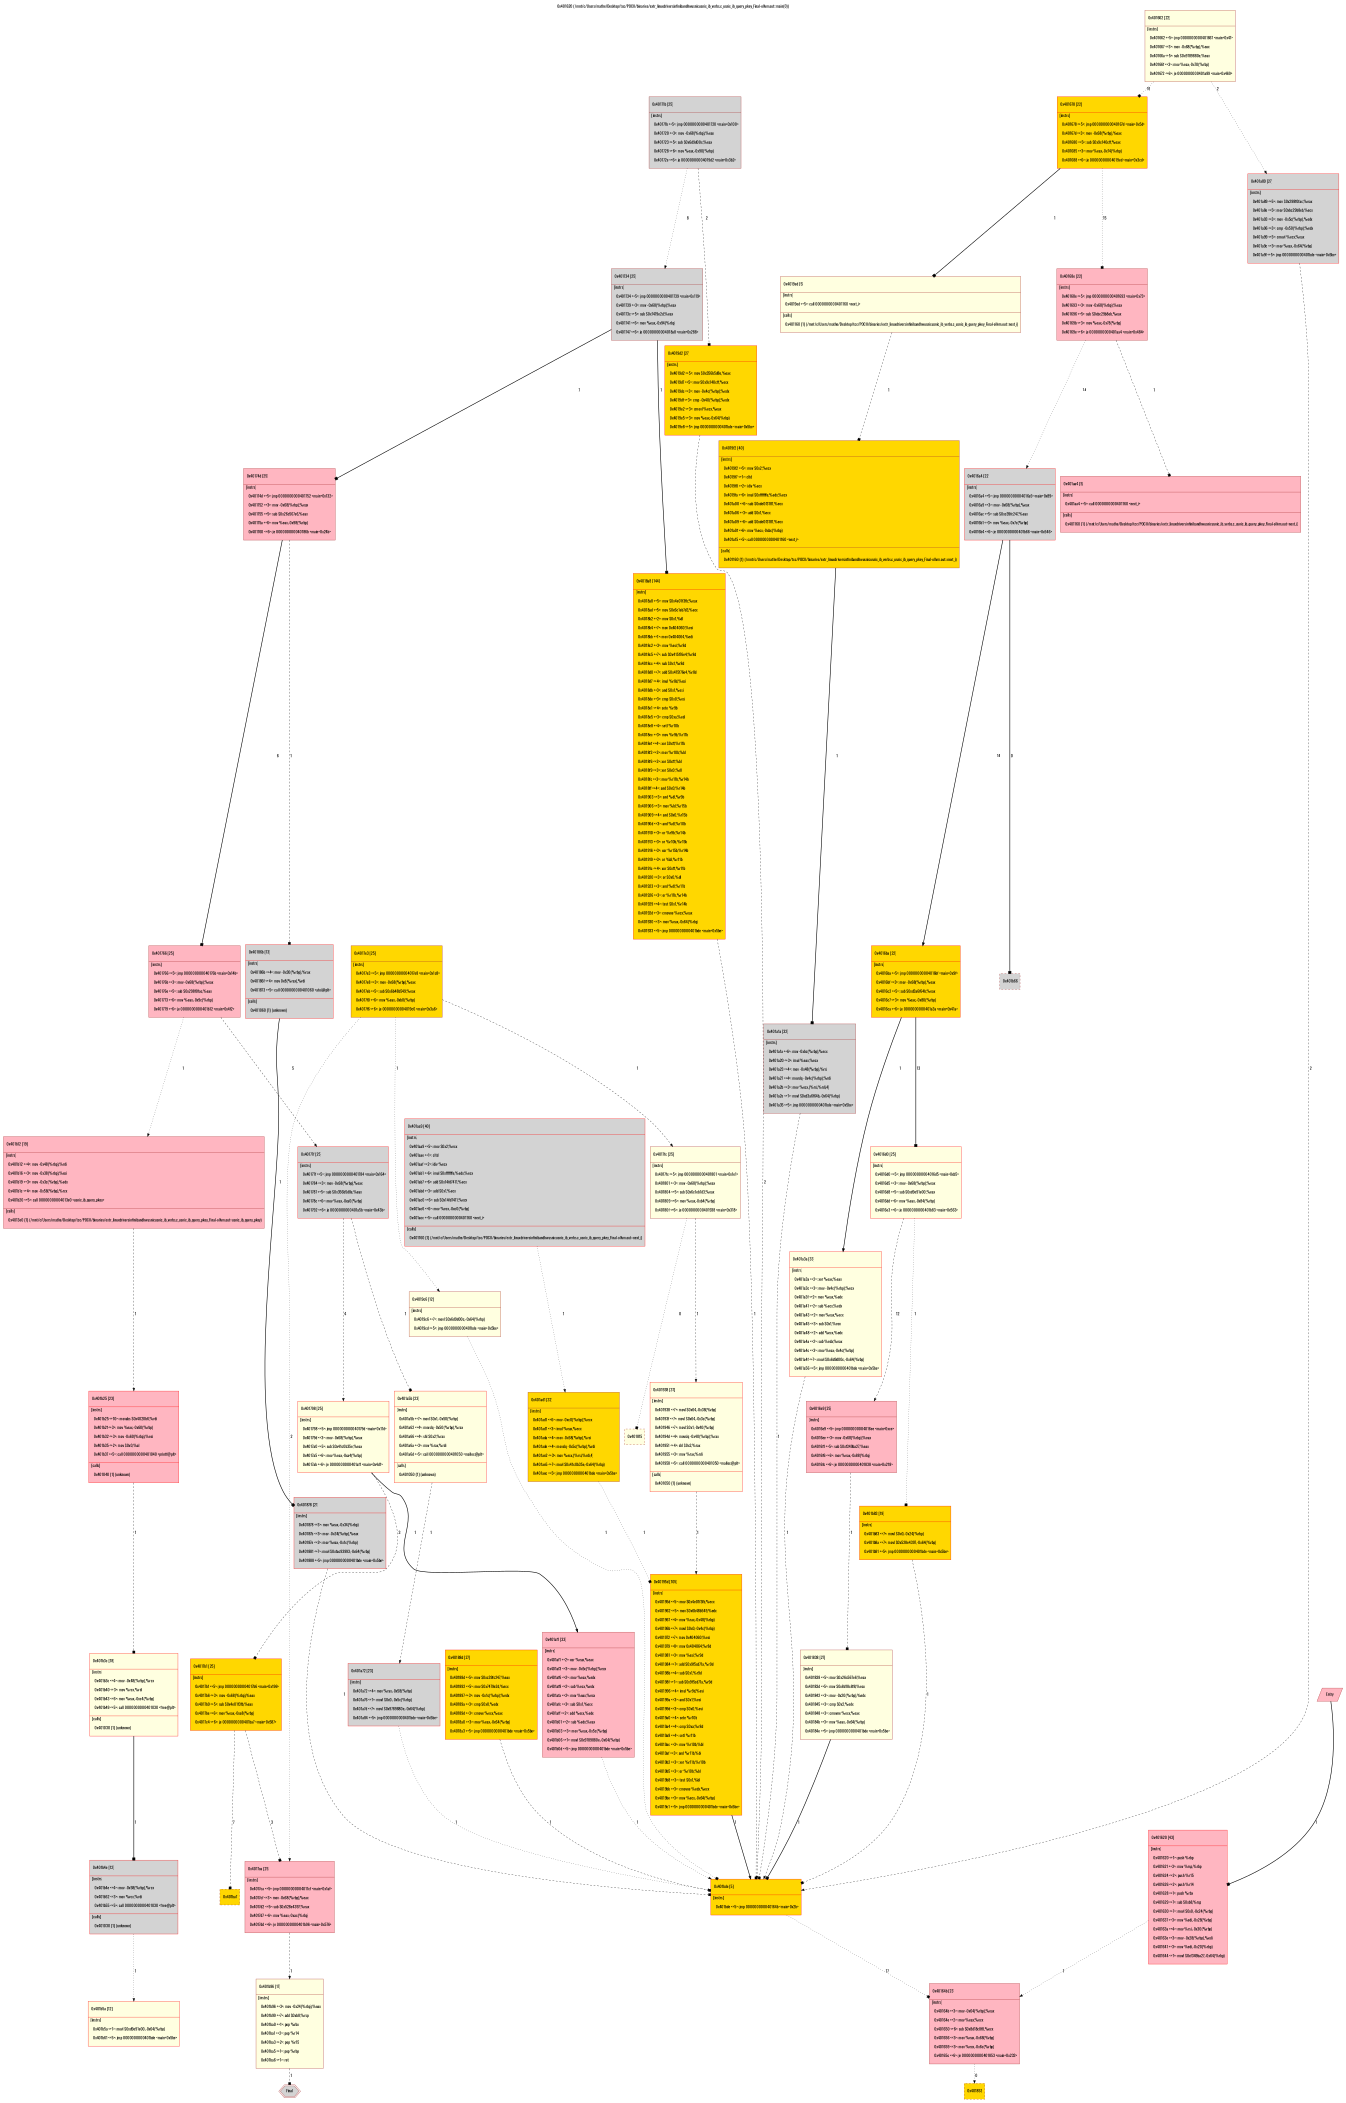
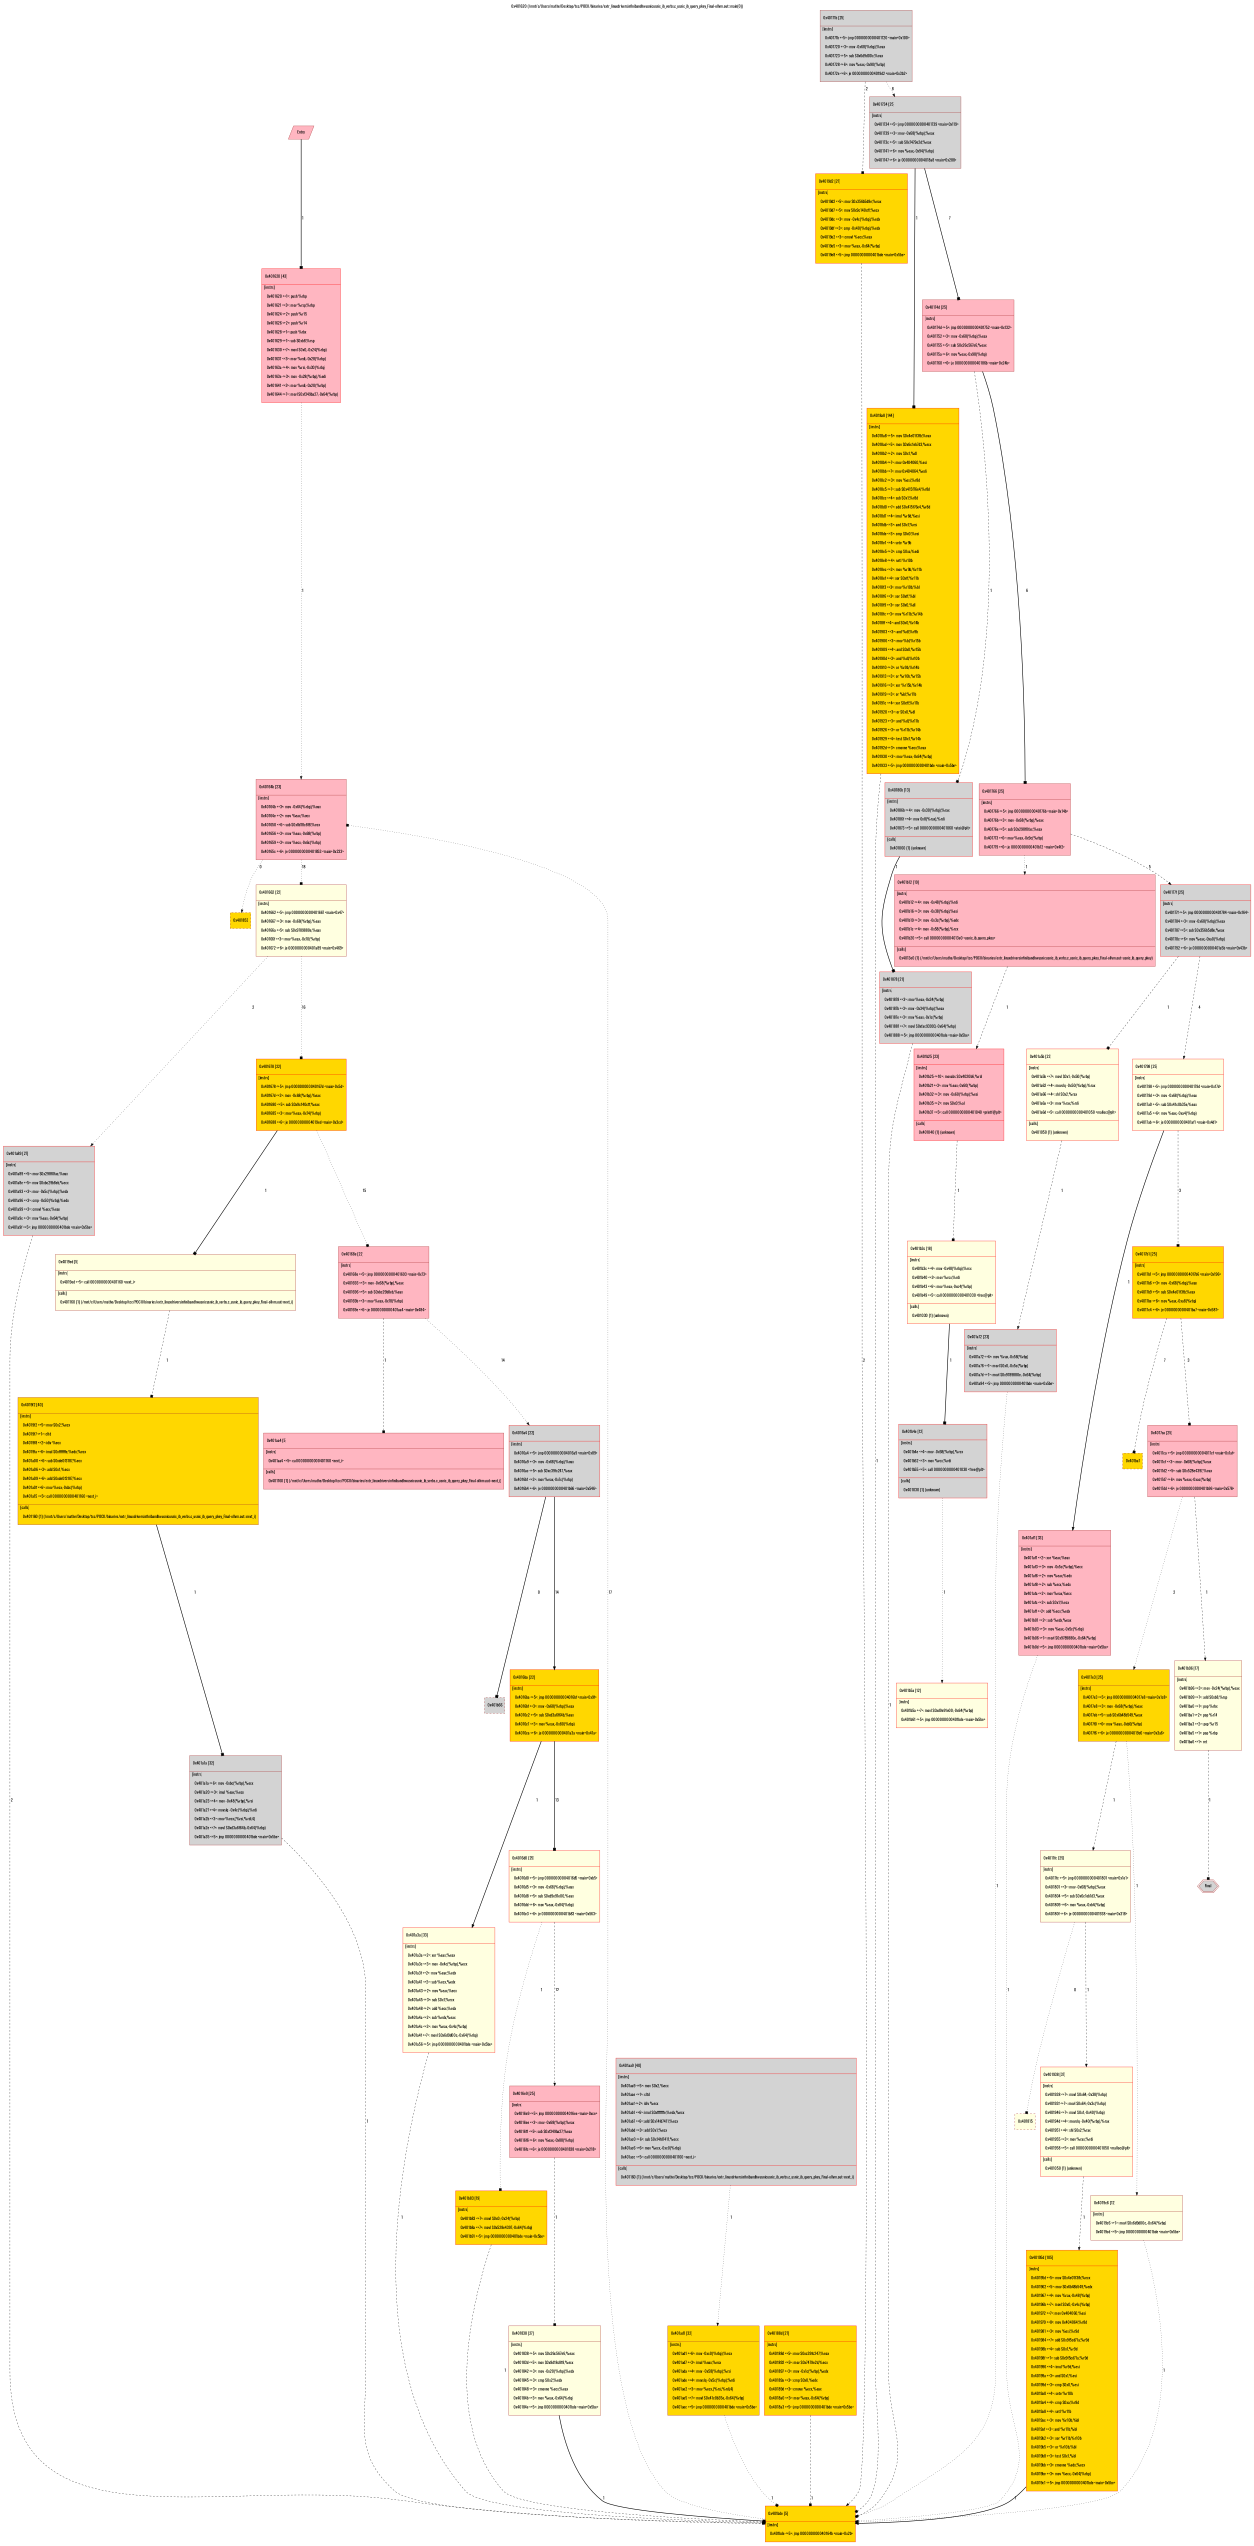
edge "0x40164b [23]" -> "0x401662 [22]": added, label "18"
edge "0x4017e3 [25]" -> "0x4017ca [25]": reversed
edge "0x401ad1 [32]" -> "0x40195d [105]": now "0x401ad1 [32]" -> "0x401bde [5]"
